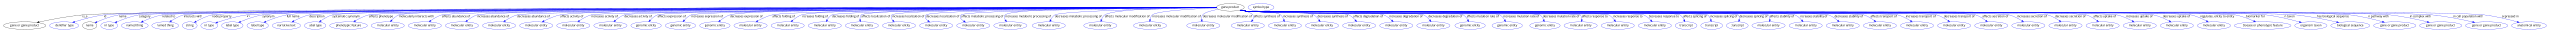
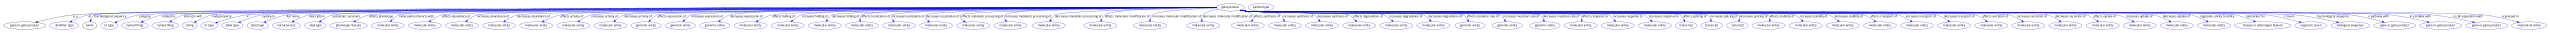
edge "gene product" -> "name": label "name" -> "has biological sequence"
